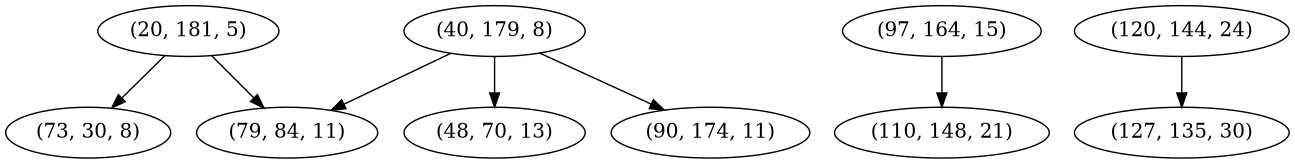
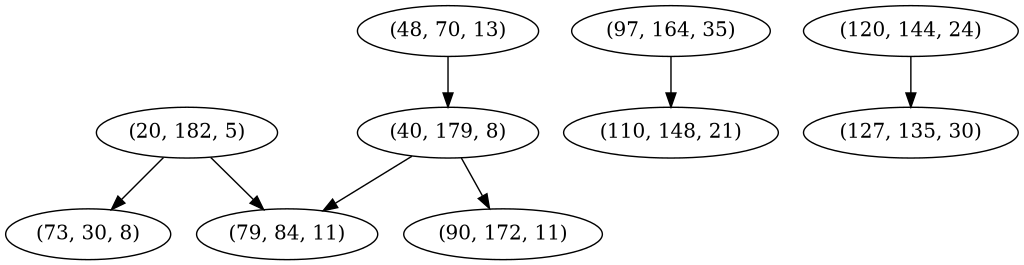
node "(20, 181, 5)": label "(20, 181, 5)" -> "(20, 182, 5)"
node "(97, 164, 15)": label "(97, 164, 15)" -> "(97, 164, 35)"
edge "(40, 179, 8)" -> "(48, 70, 13)": reversed
node "(90, 174, 11)": label "(90, 174, 11)" -> "(90, 172, 11)"
